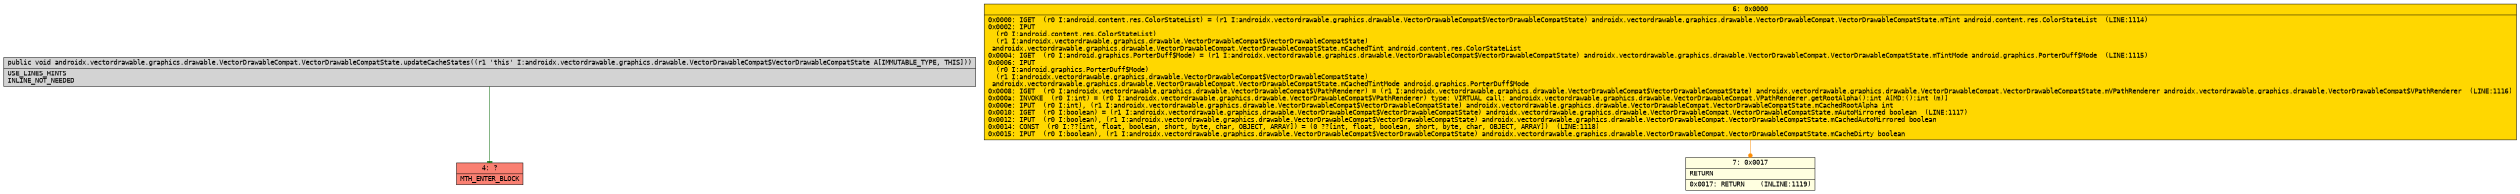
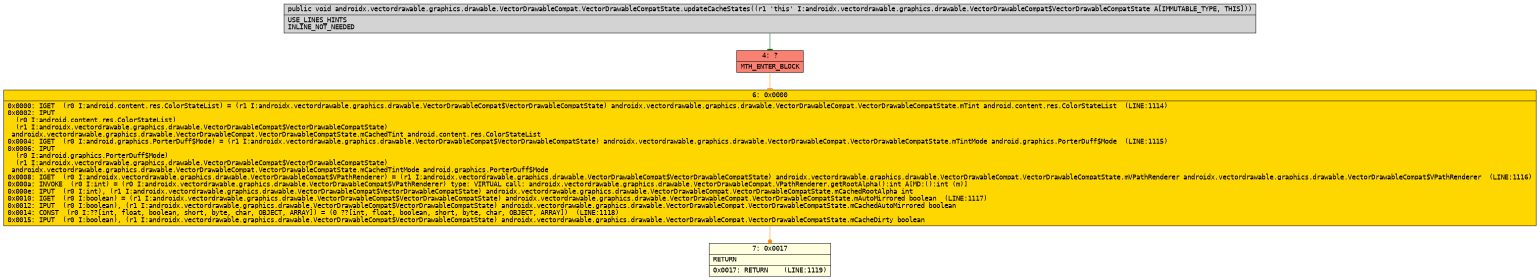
edge "4: ?" -> "6: 0x0000": added
node "7: 0x0017": text "0x0017: RETURN    (INLINE:1119)" -> "0x0017: RETURN    (LINE:1119)"
